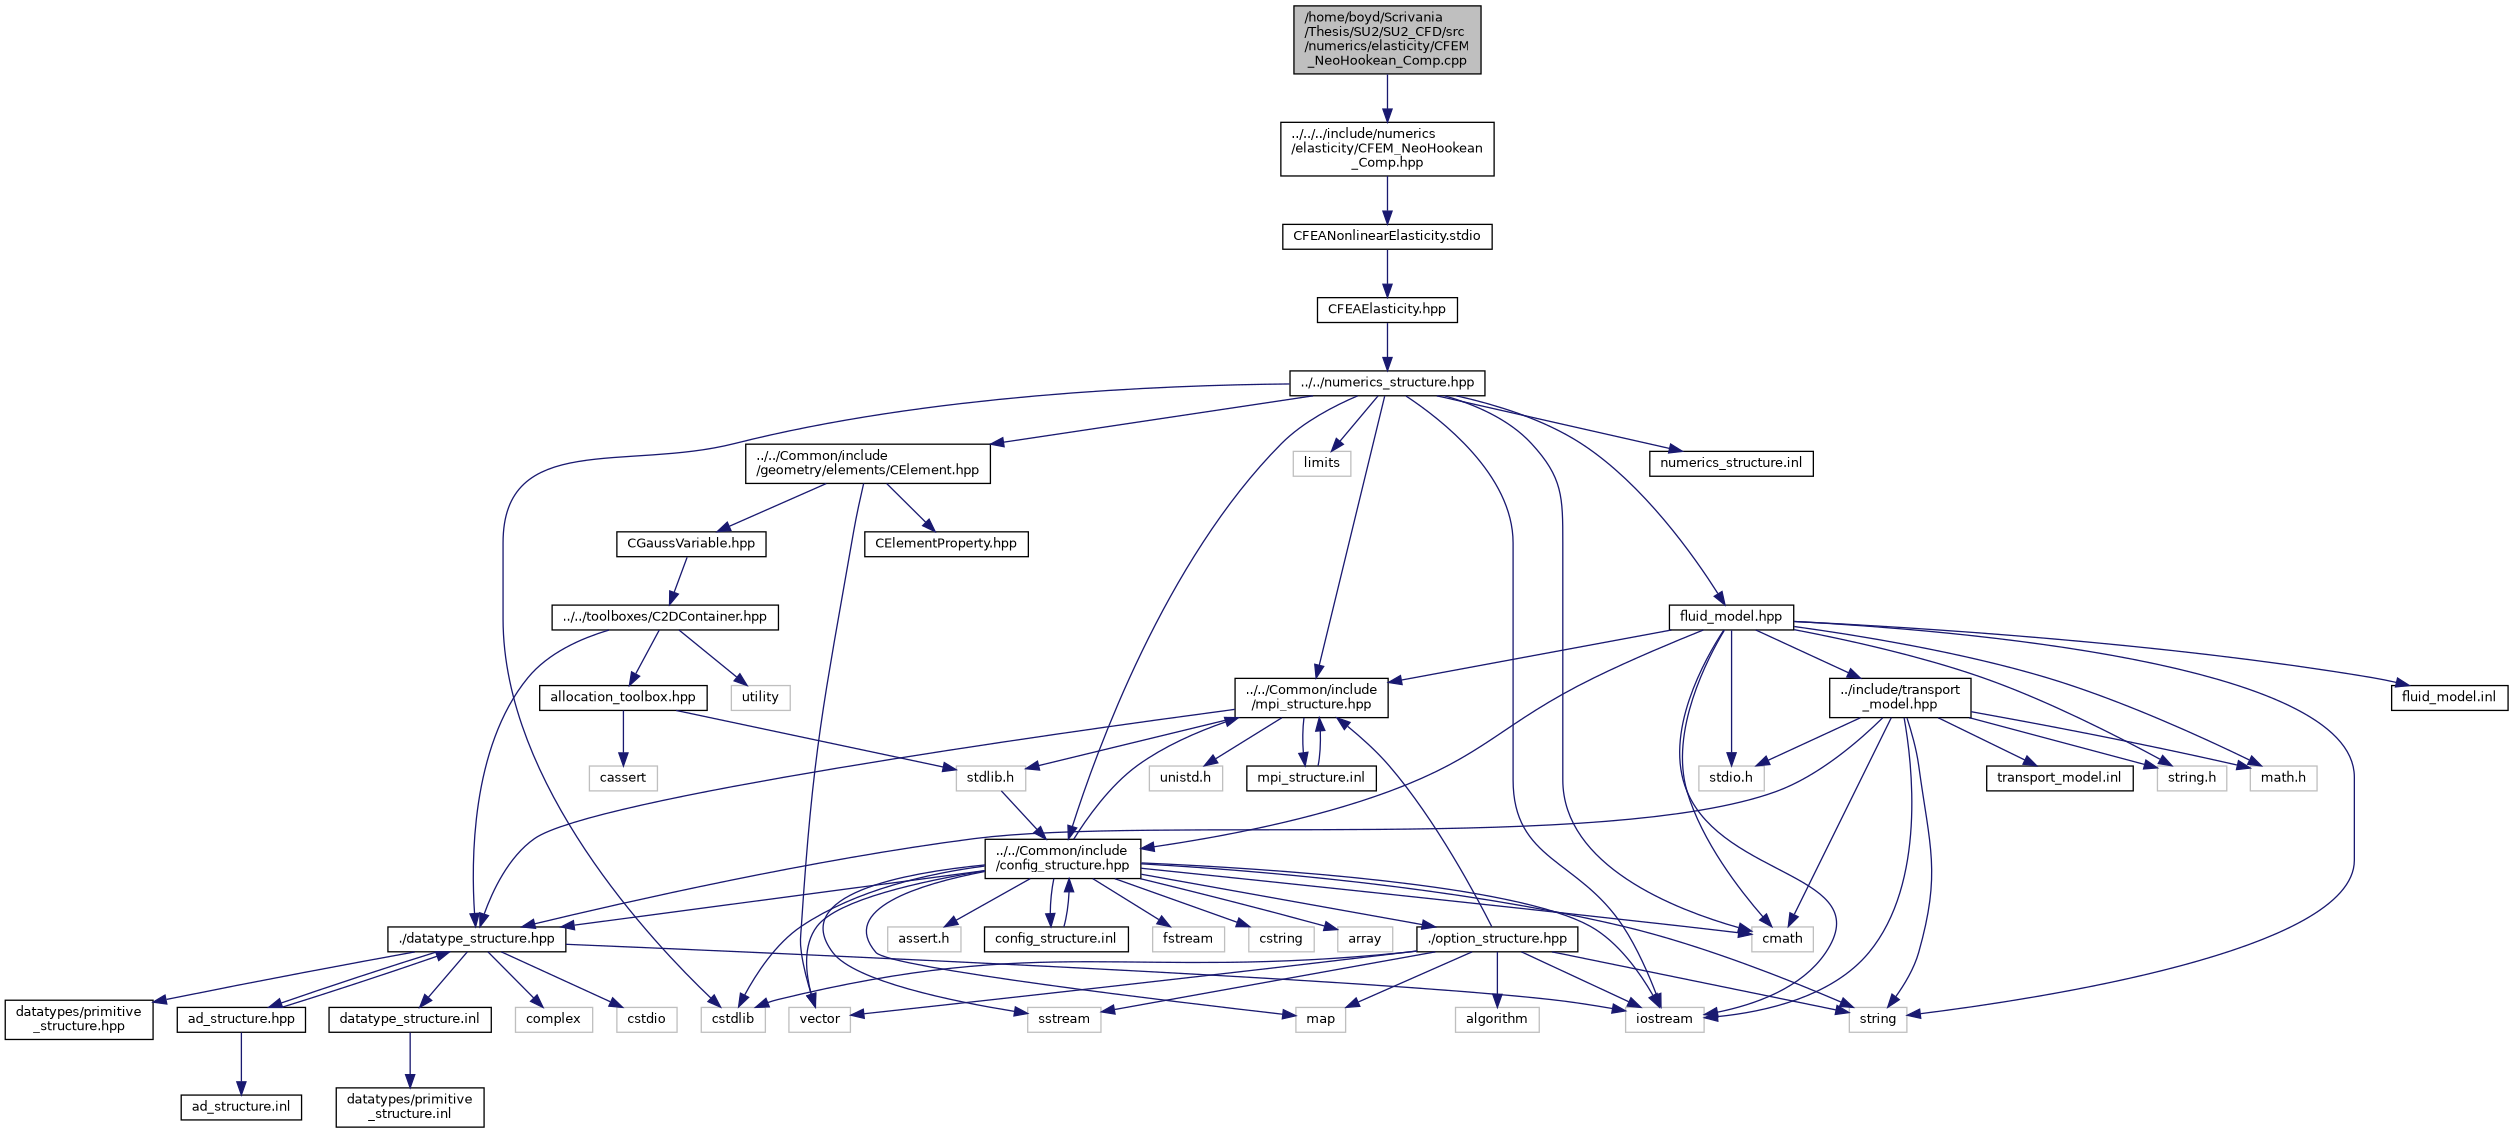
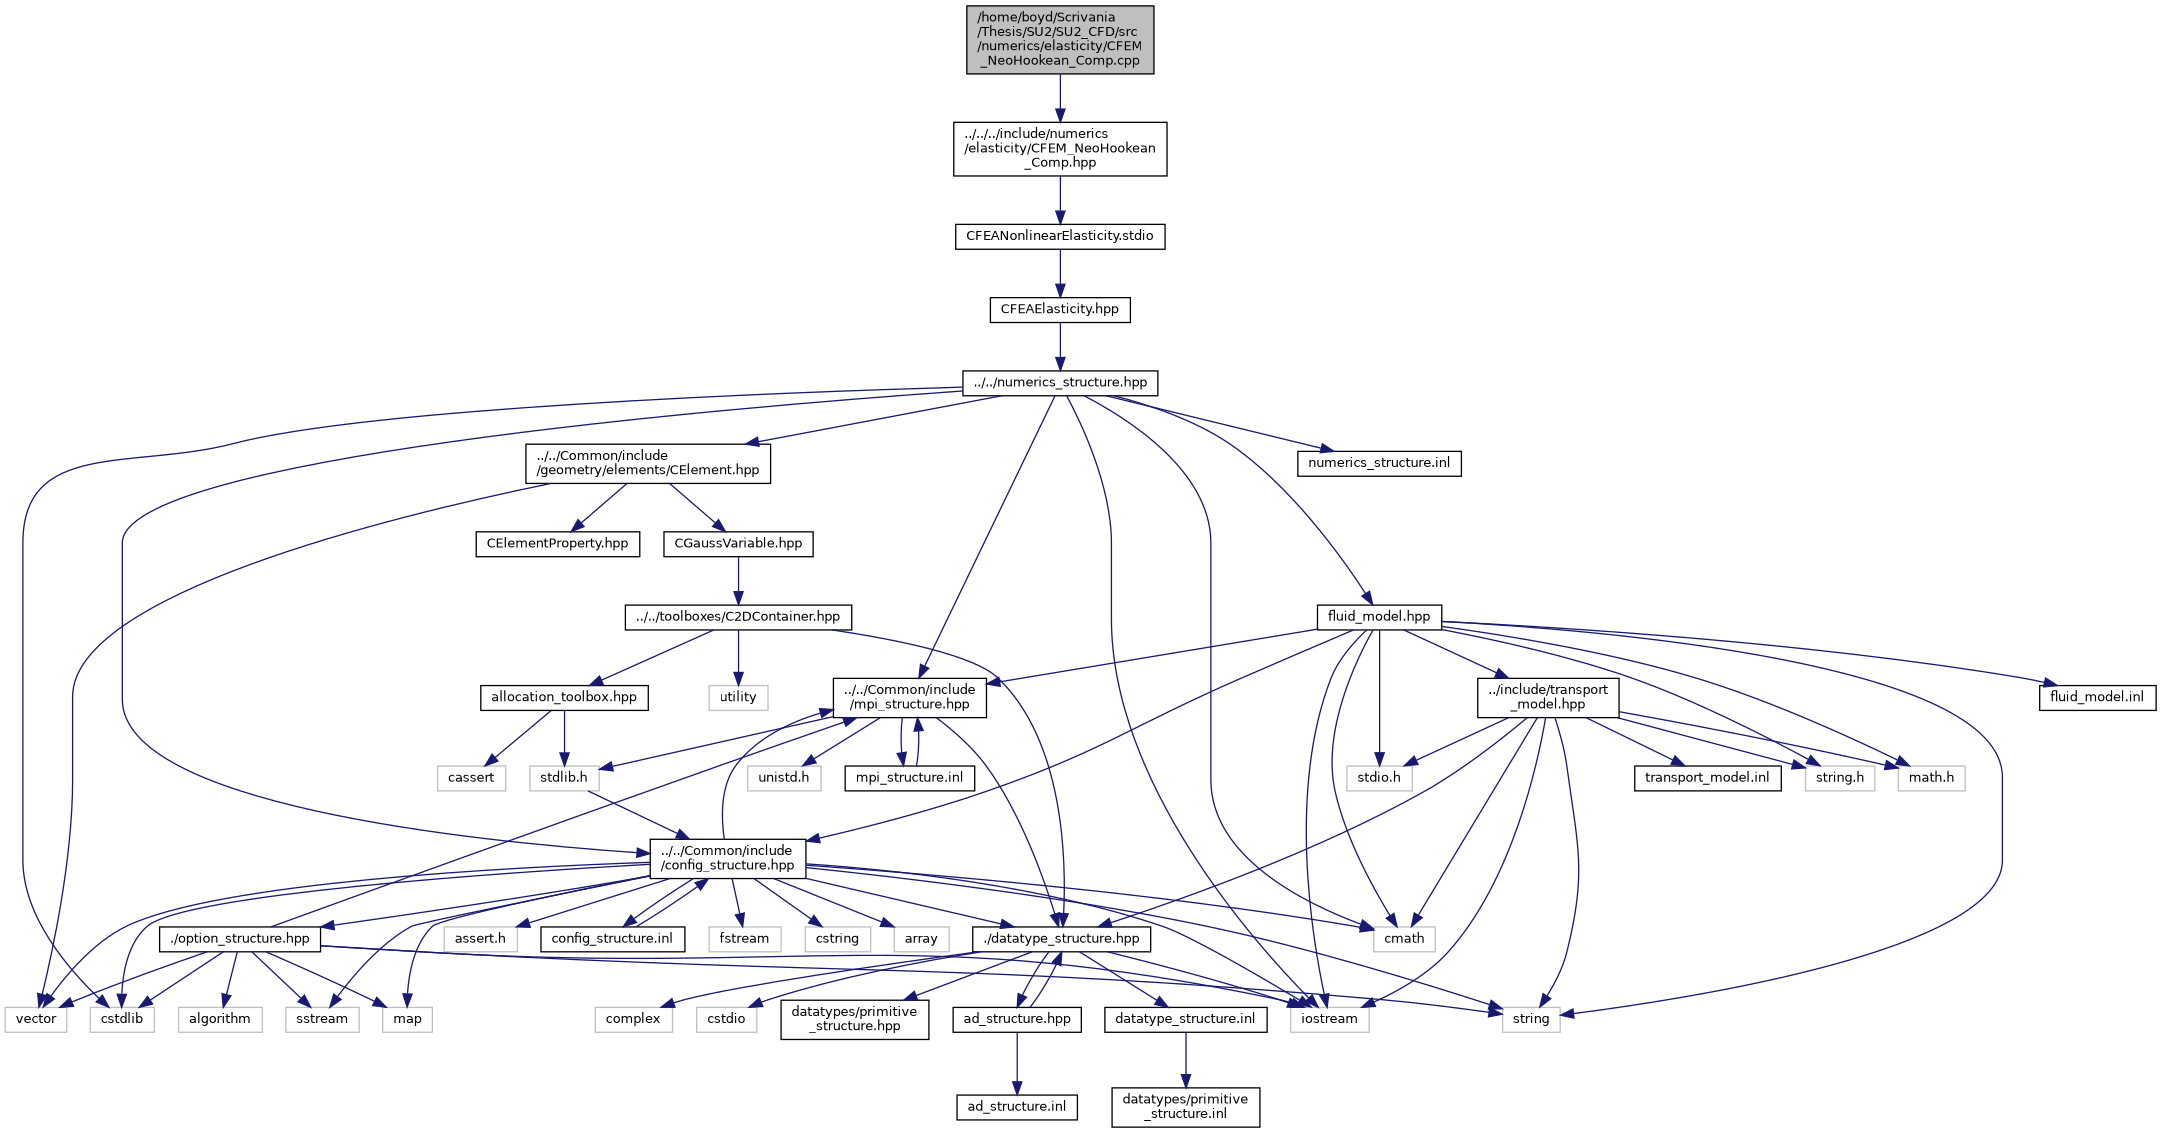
node "limits": removed
